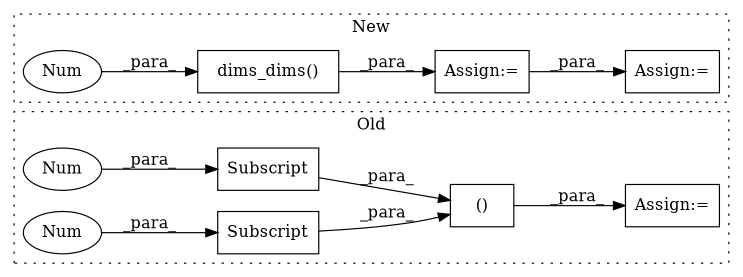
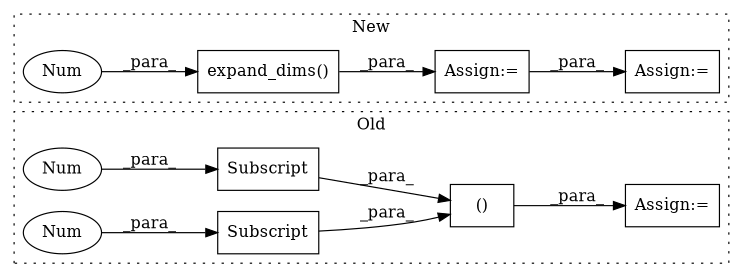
node "dims_dims()": label "dims_dims()" -> "expand_dims()"
